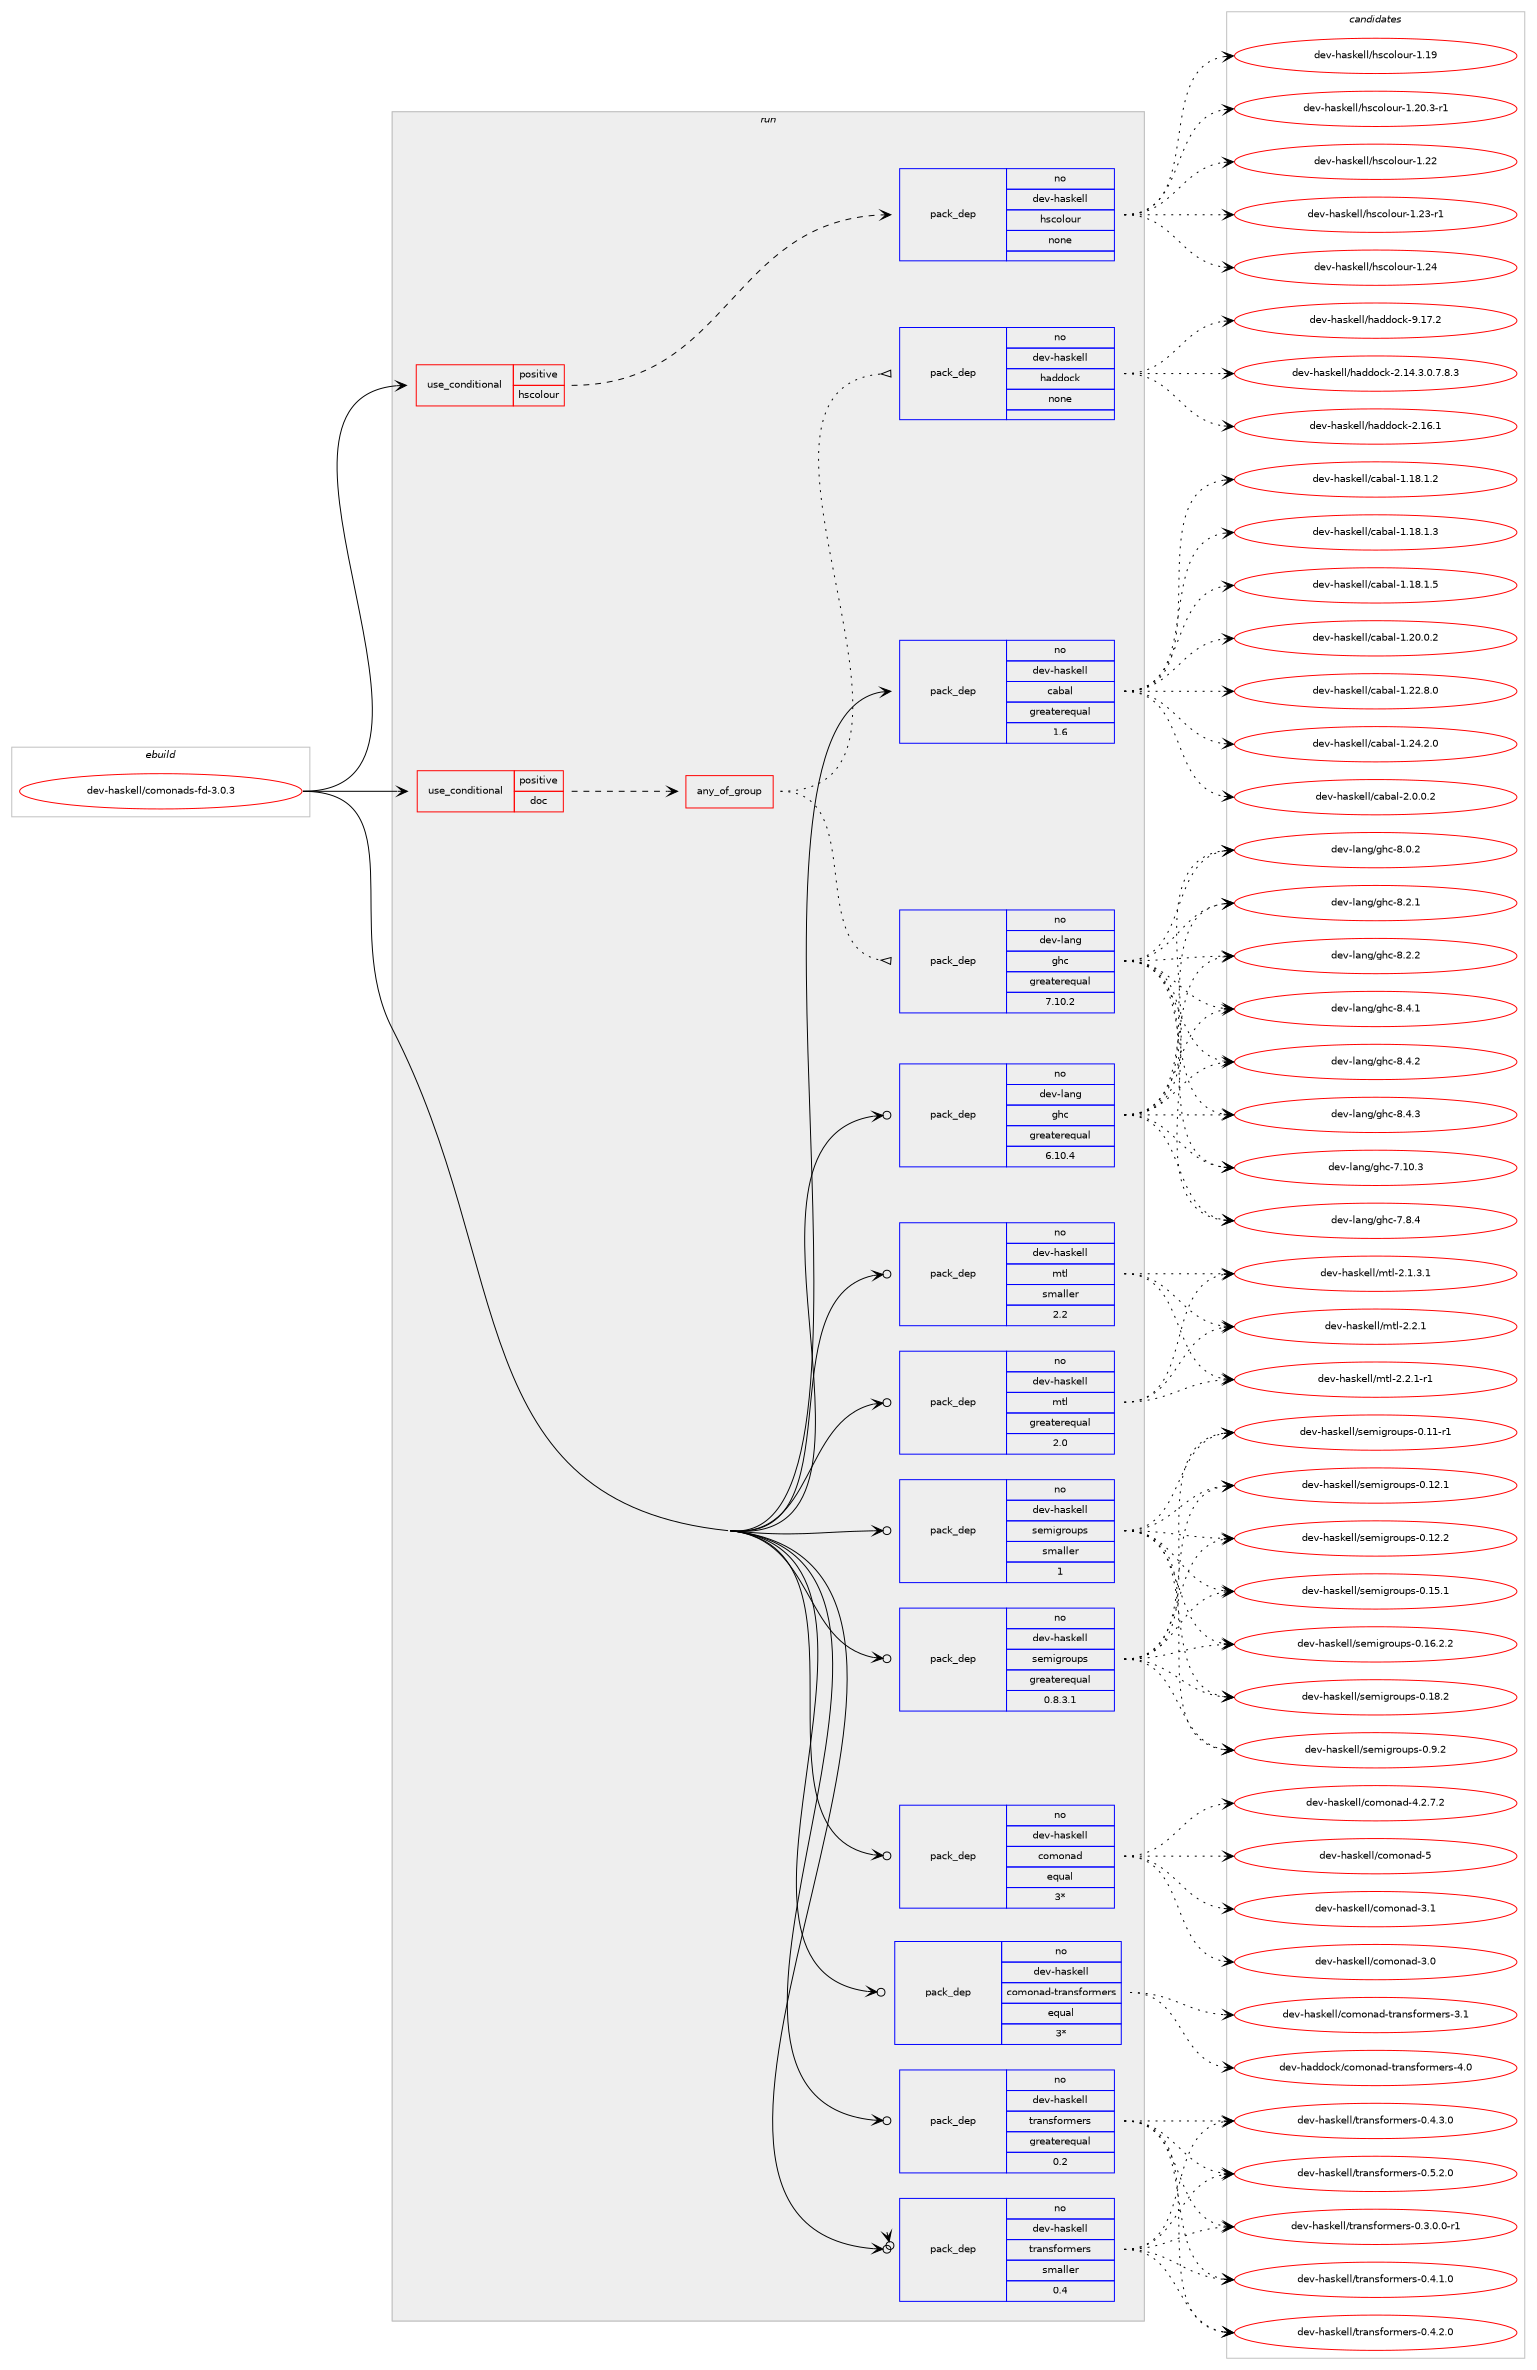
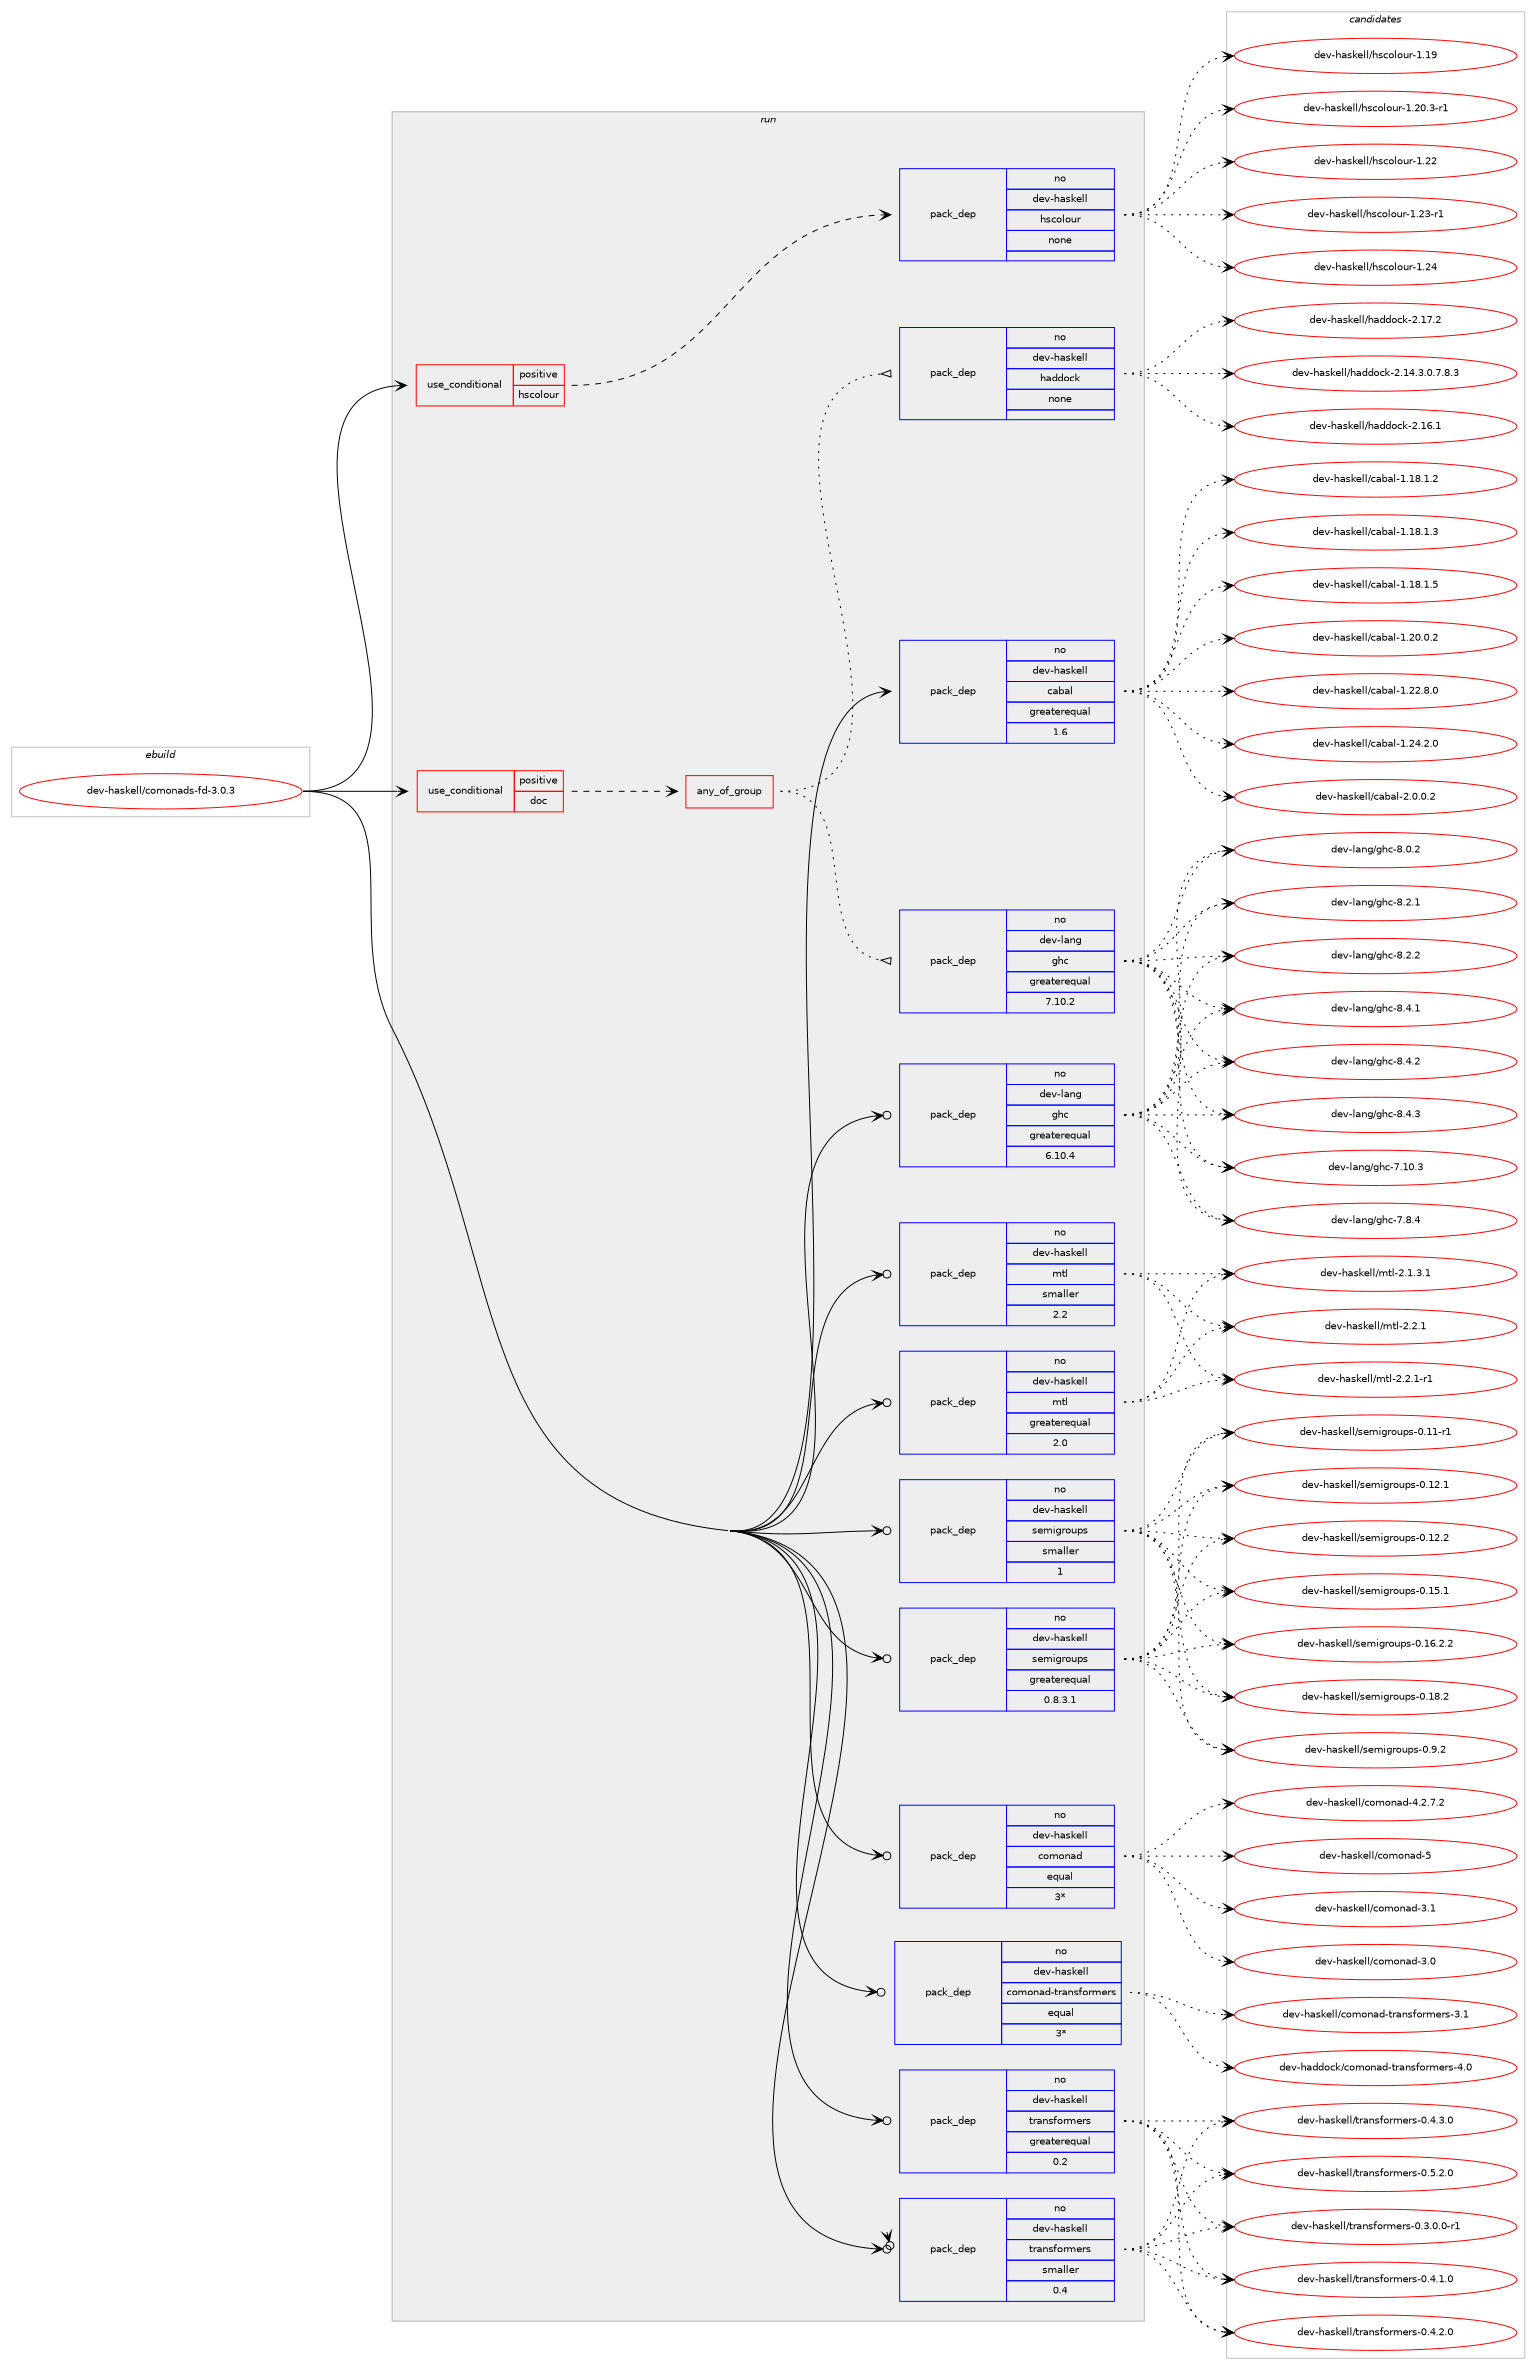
node "dev-haskell/haddock-9.17.2": label "dev-haskell/haddock-9.17.2" -> "dev-haskell/haddock-2.17.2"
